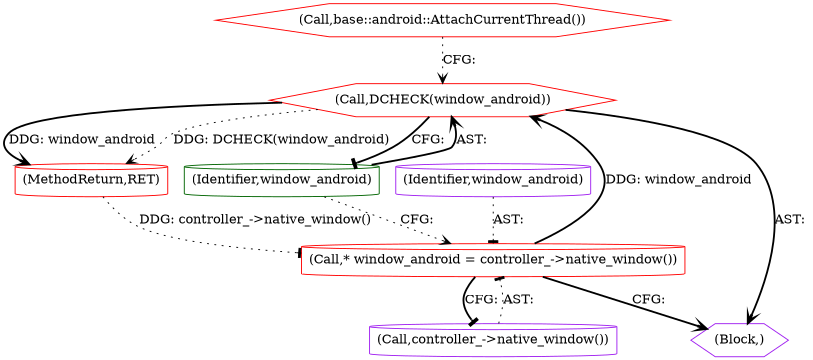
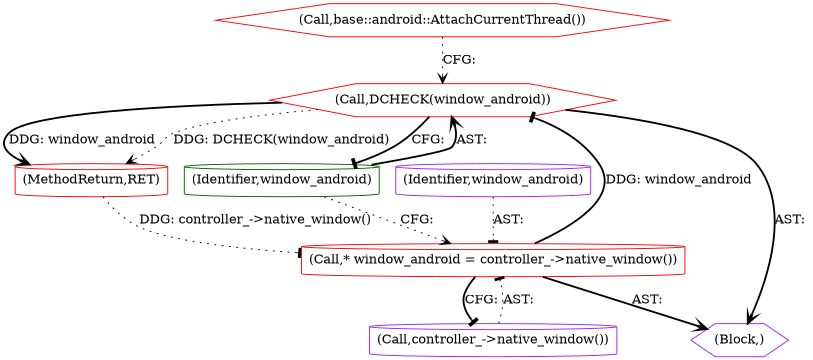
edge "(Call,* window_android = controller_->native_window())" -> "(Call,DCHECK(window_android))": arrowhead vee -> tee
edge "(Call,* window_android = controller_->native_window())" -> "(Block,)": label "CFG: " -> "AST: "
